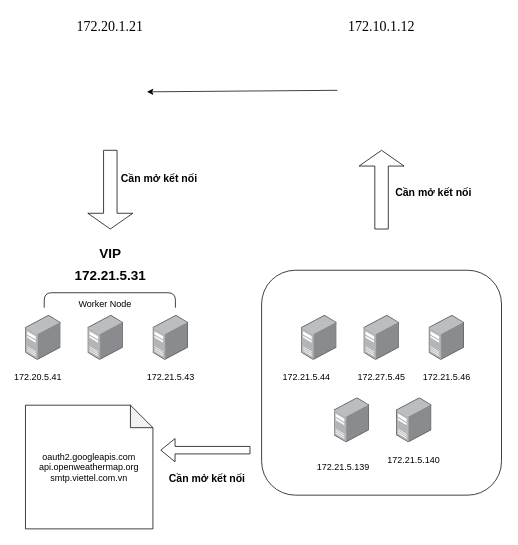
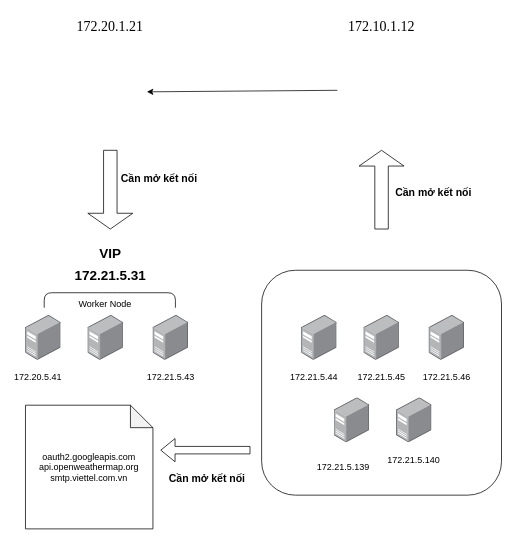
node "172.21.5.44": moved (307, 377) -> (314, 377)
node "172.27.5.45": label "172.27.5.45" -> "172.21.5.45"
